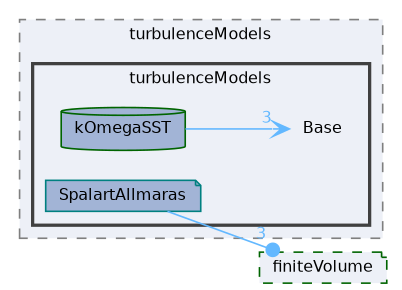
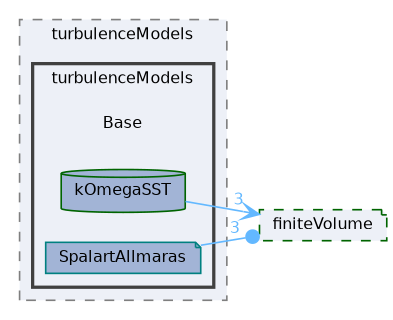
edge "kOmegaSST" -> "Base": now "kOmegaSST" -> "finiteVolume"
